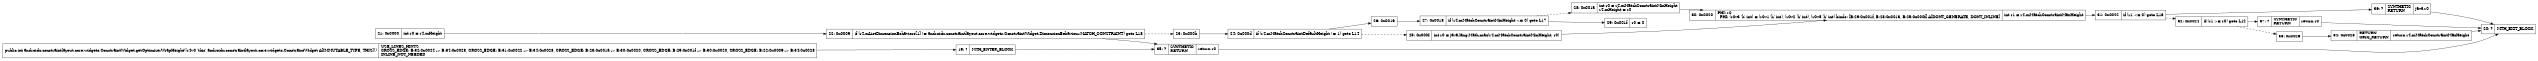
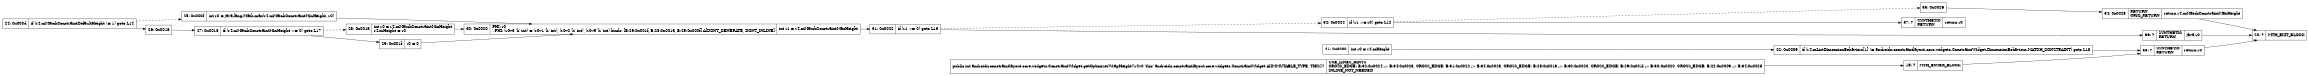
edge "37: ?" -> "20: ?": removed
node "23: 0x000b": removed
edge "29: 0x001f" -> "30: 0x0020": added
